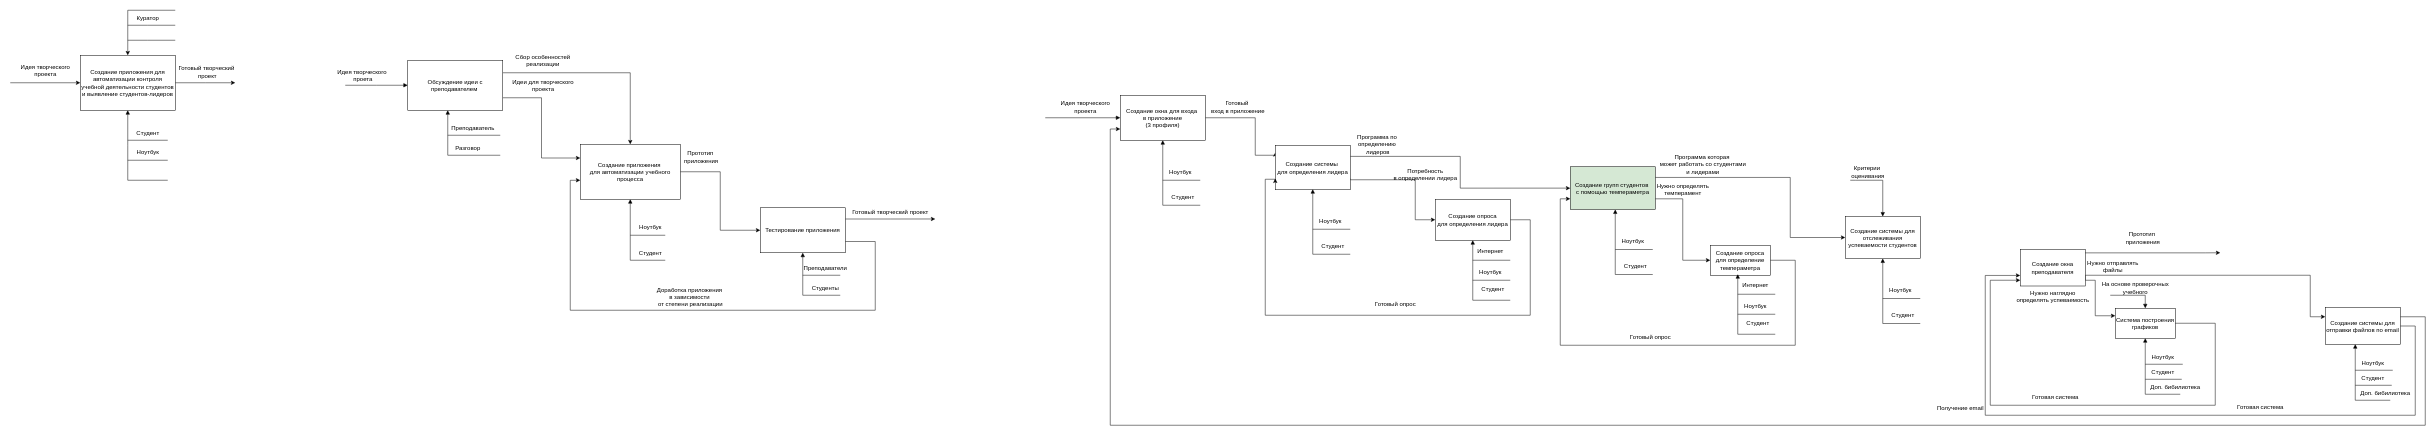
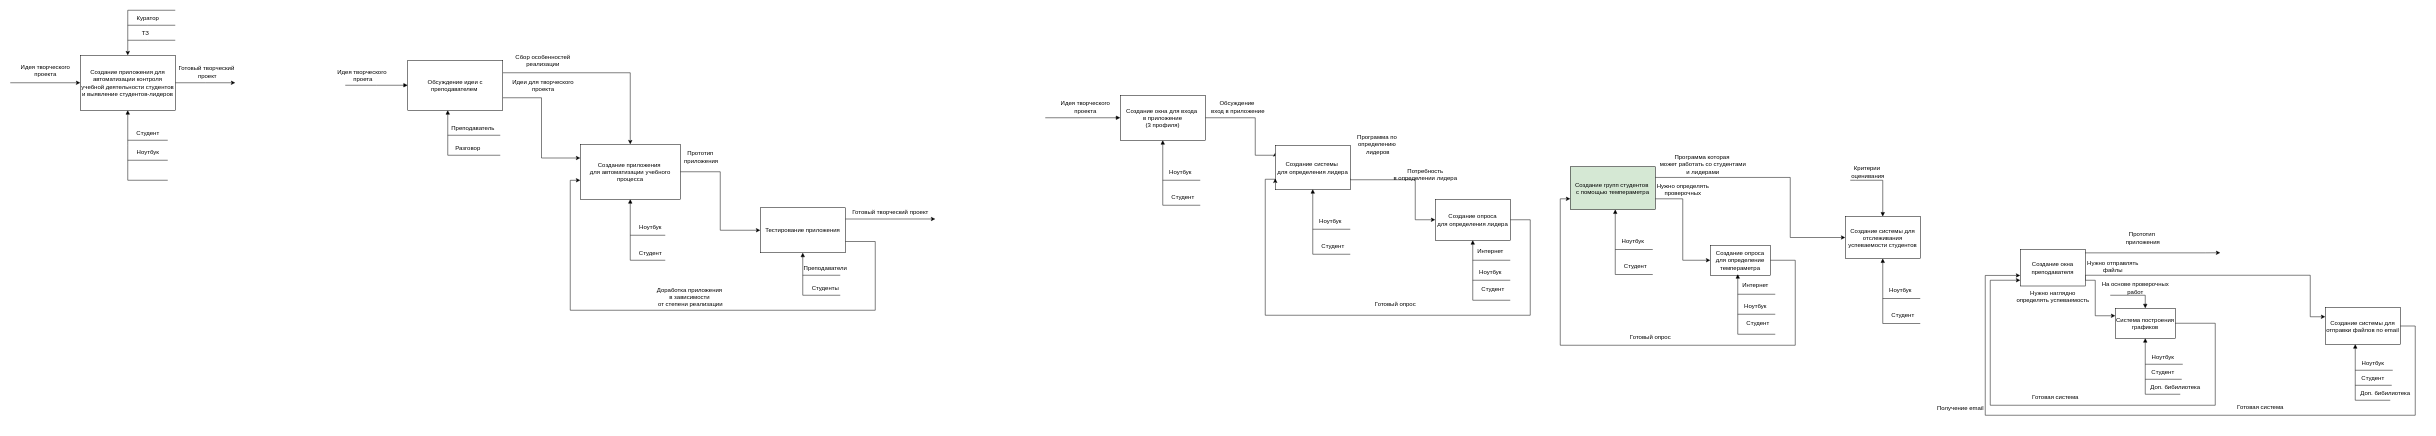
node "ТЗ": added
node "Готовый вход в приложение": label "Готовый вход в приложение" -> "Обсуждение вход в приложение"
edge "Создание системы для отправки файлов по email" -> "Создание окна для входа в приложение (3 профиля)": removed
edge "Создание системы для определения лидера" -> "Создание групп студентов с помощью темпераметра": removed
node "Нужно определять темперамент": label "Нужно определять темперамент" -> "Нужно определять проверочных"
node "На основе проверочных учебного": label "На основе проверочных учебного" -> "На основе проверочных работ"
